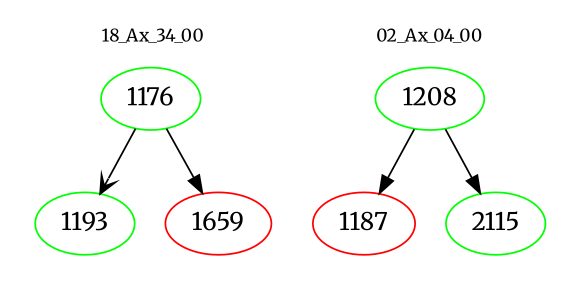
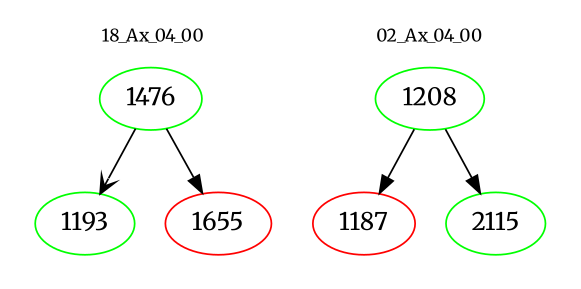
cluster "18_Ax_34_00": label "18_Ax_34_00" -> "18_Ax_04_00"
node "1176": label "1176" -> "1476"
node "1659": label "1659" -> "1655"
